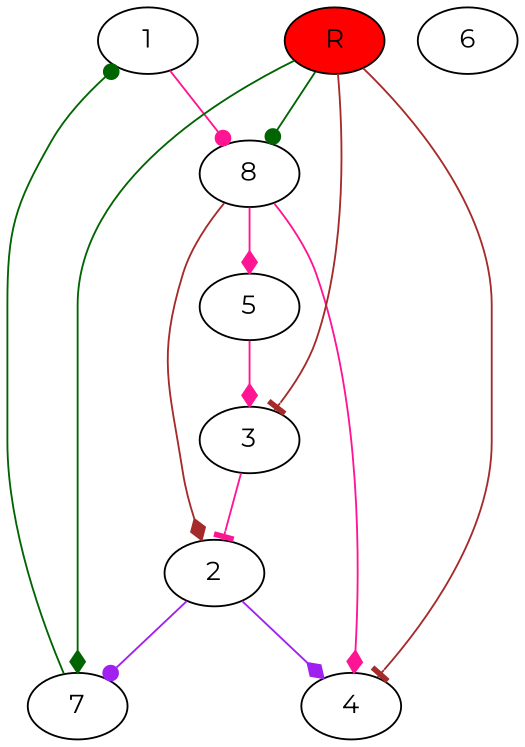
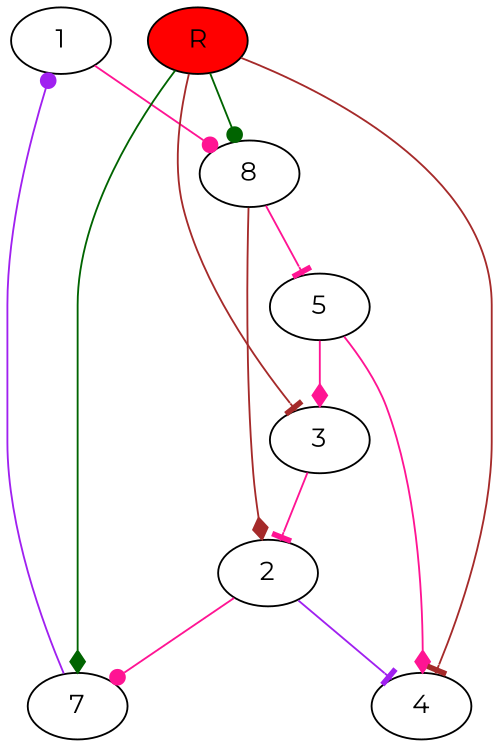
node "6": removed
edge "8" -> "5": arrowhead diamond -> tee
edge "7" -> "1": color darkgreen -> purple
edge "8" -> "4": now "5" -> "4"
edge "2" -> "4": arrowhead diamond -> tee
edge "2" -> "7": color purple -> deeppink
